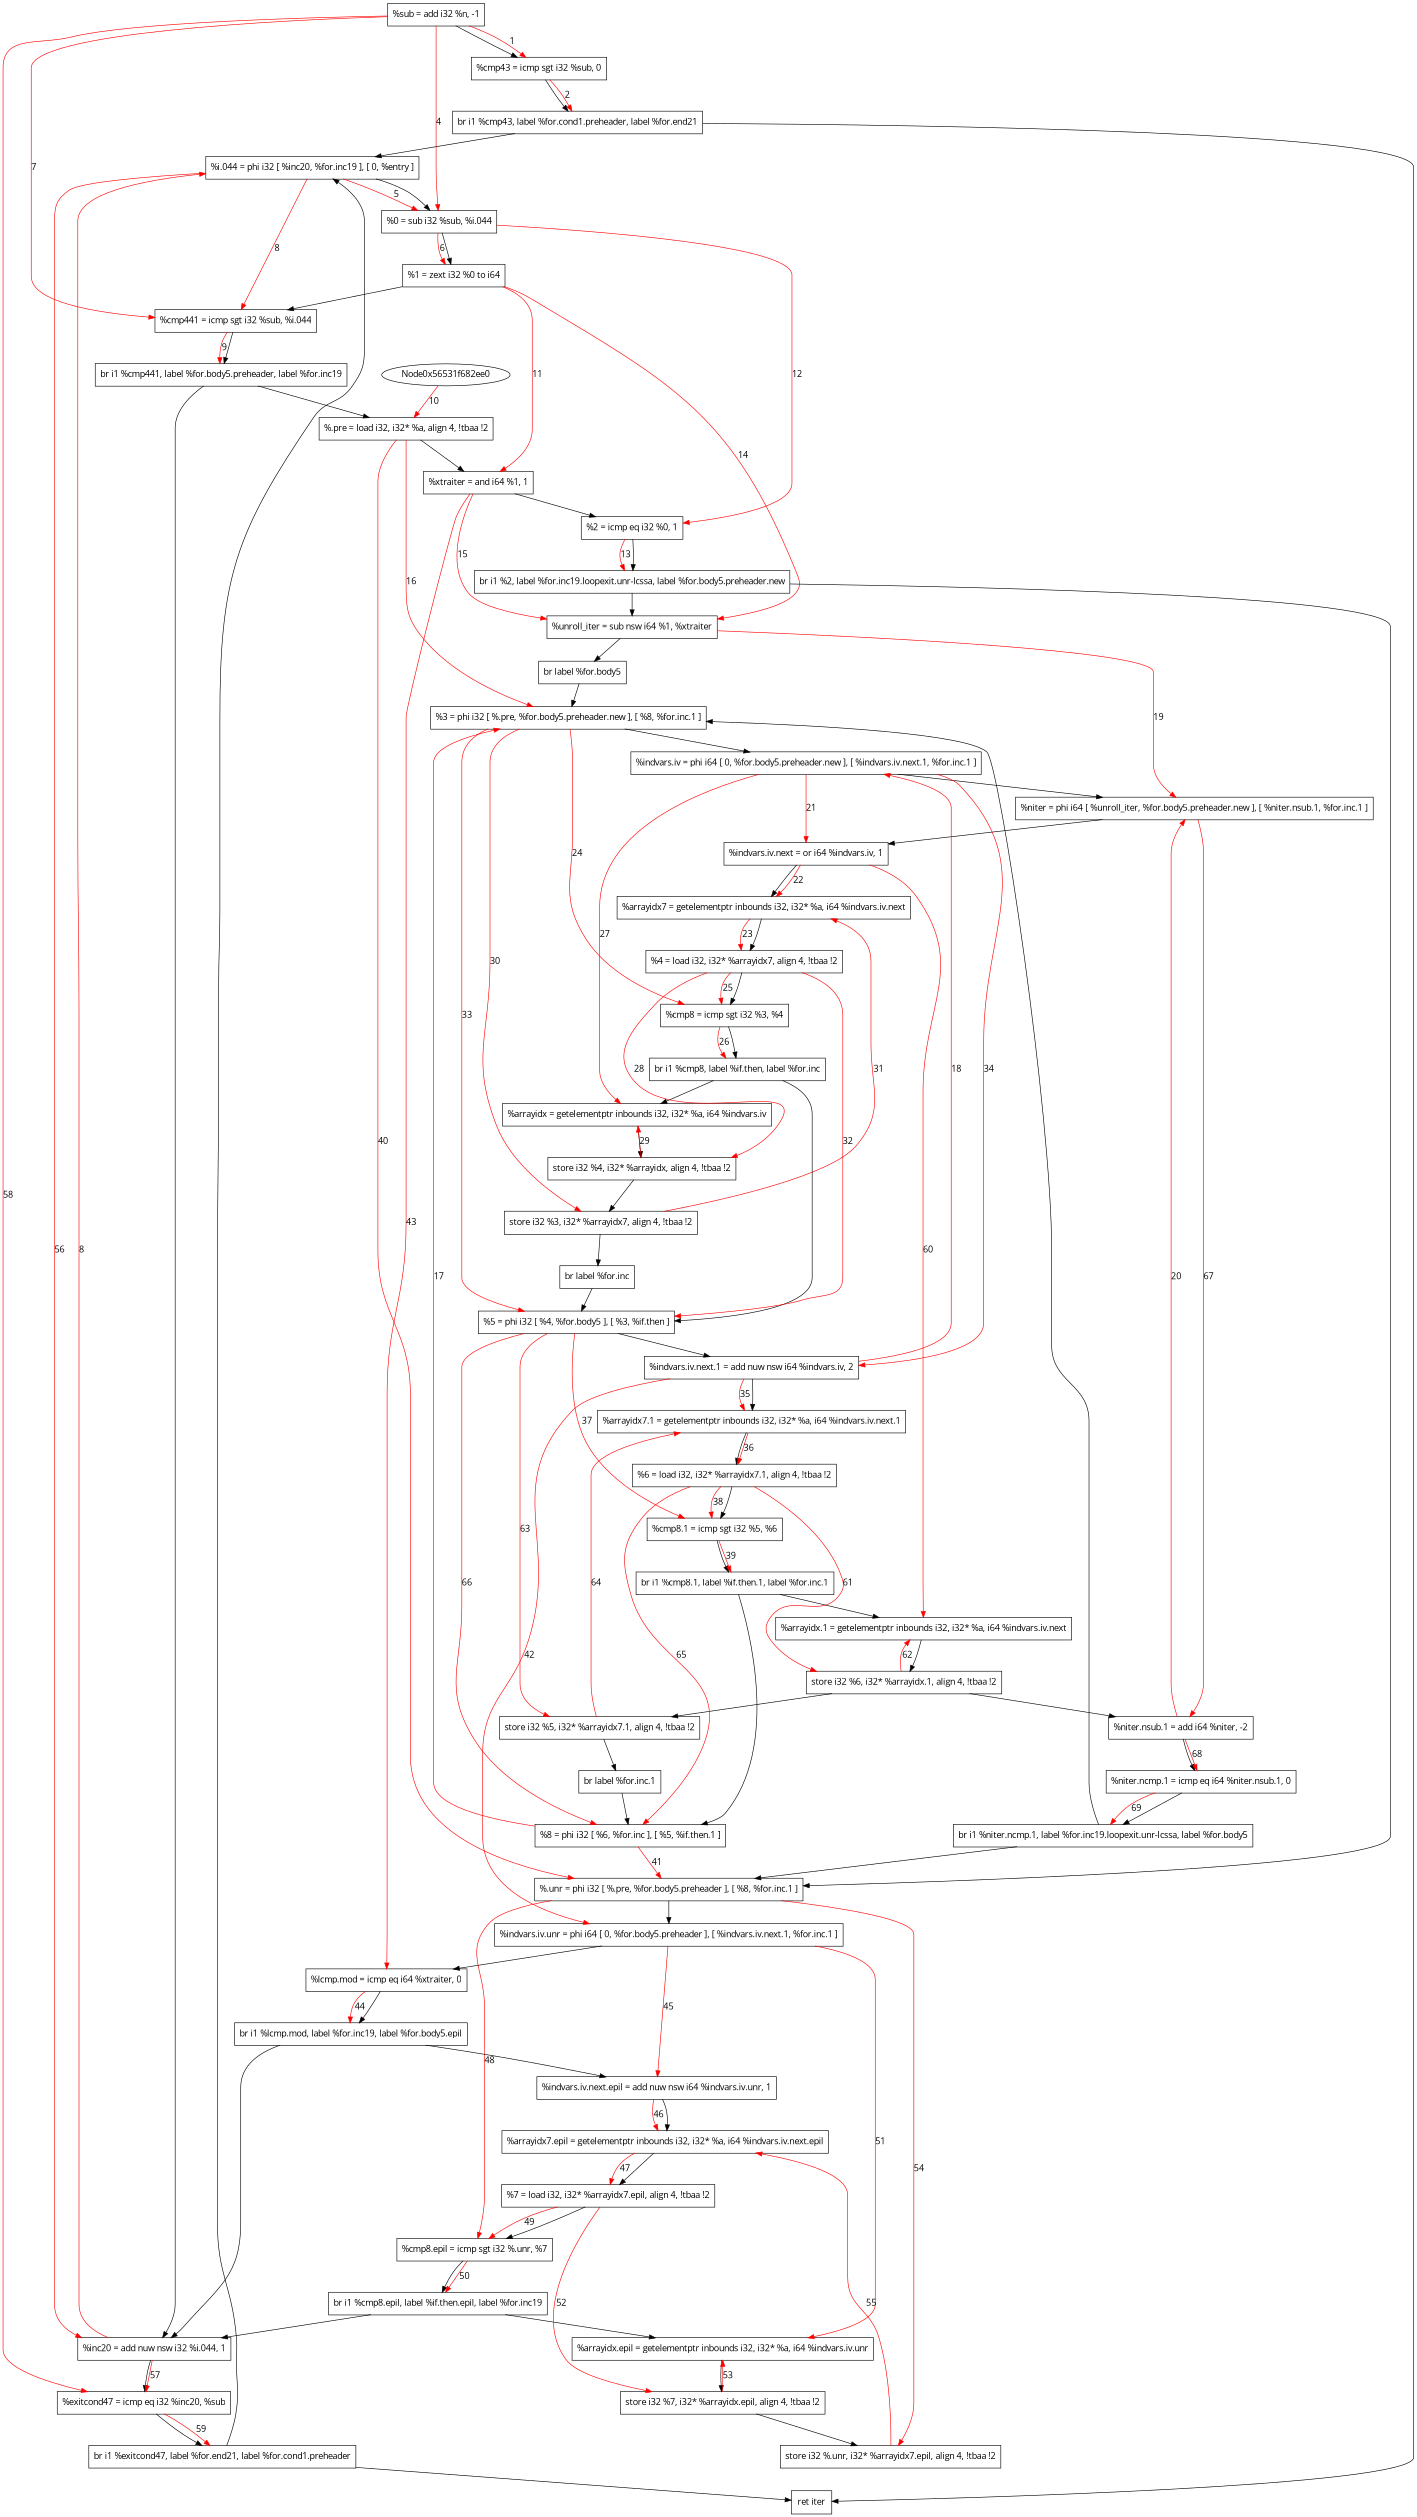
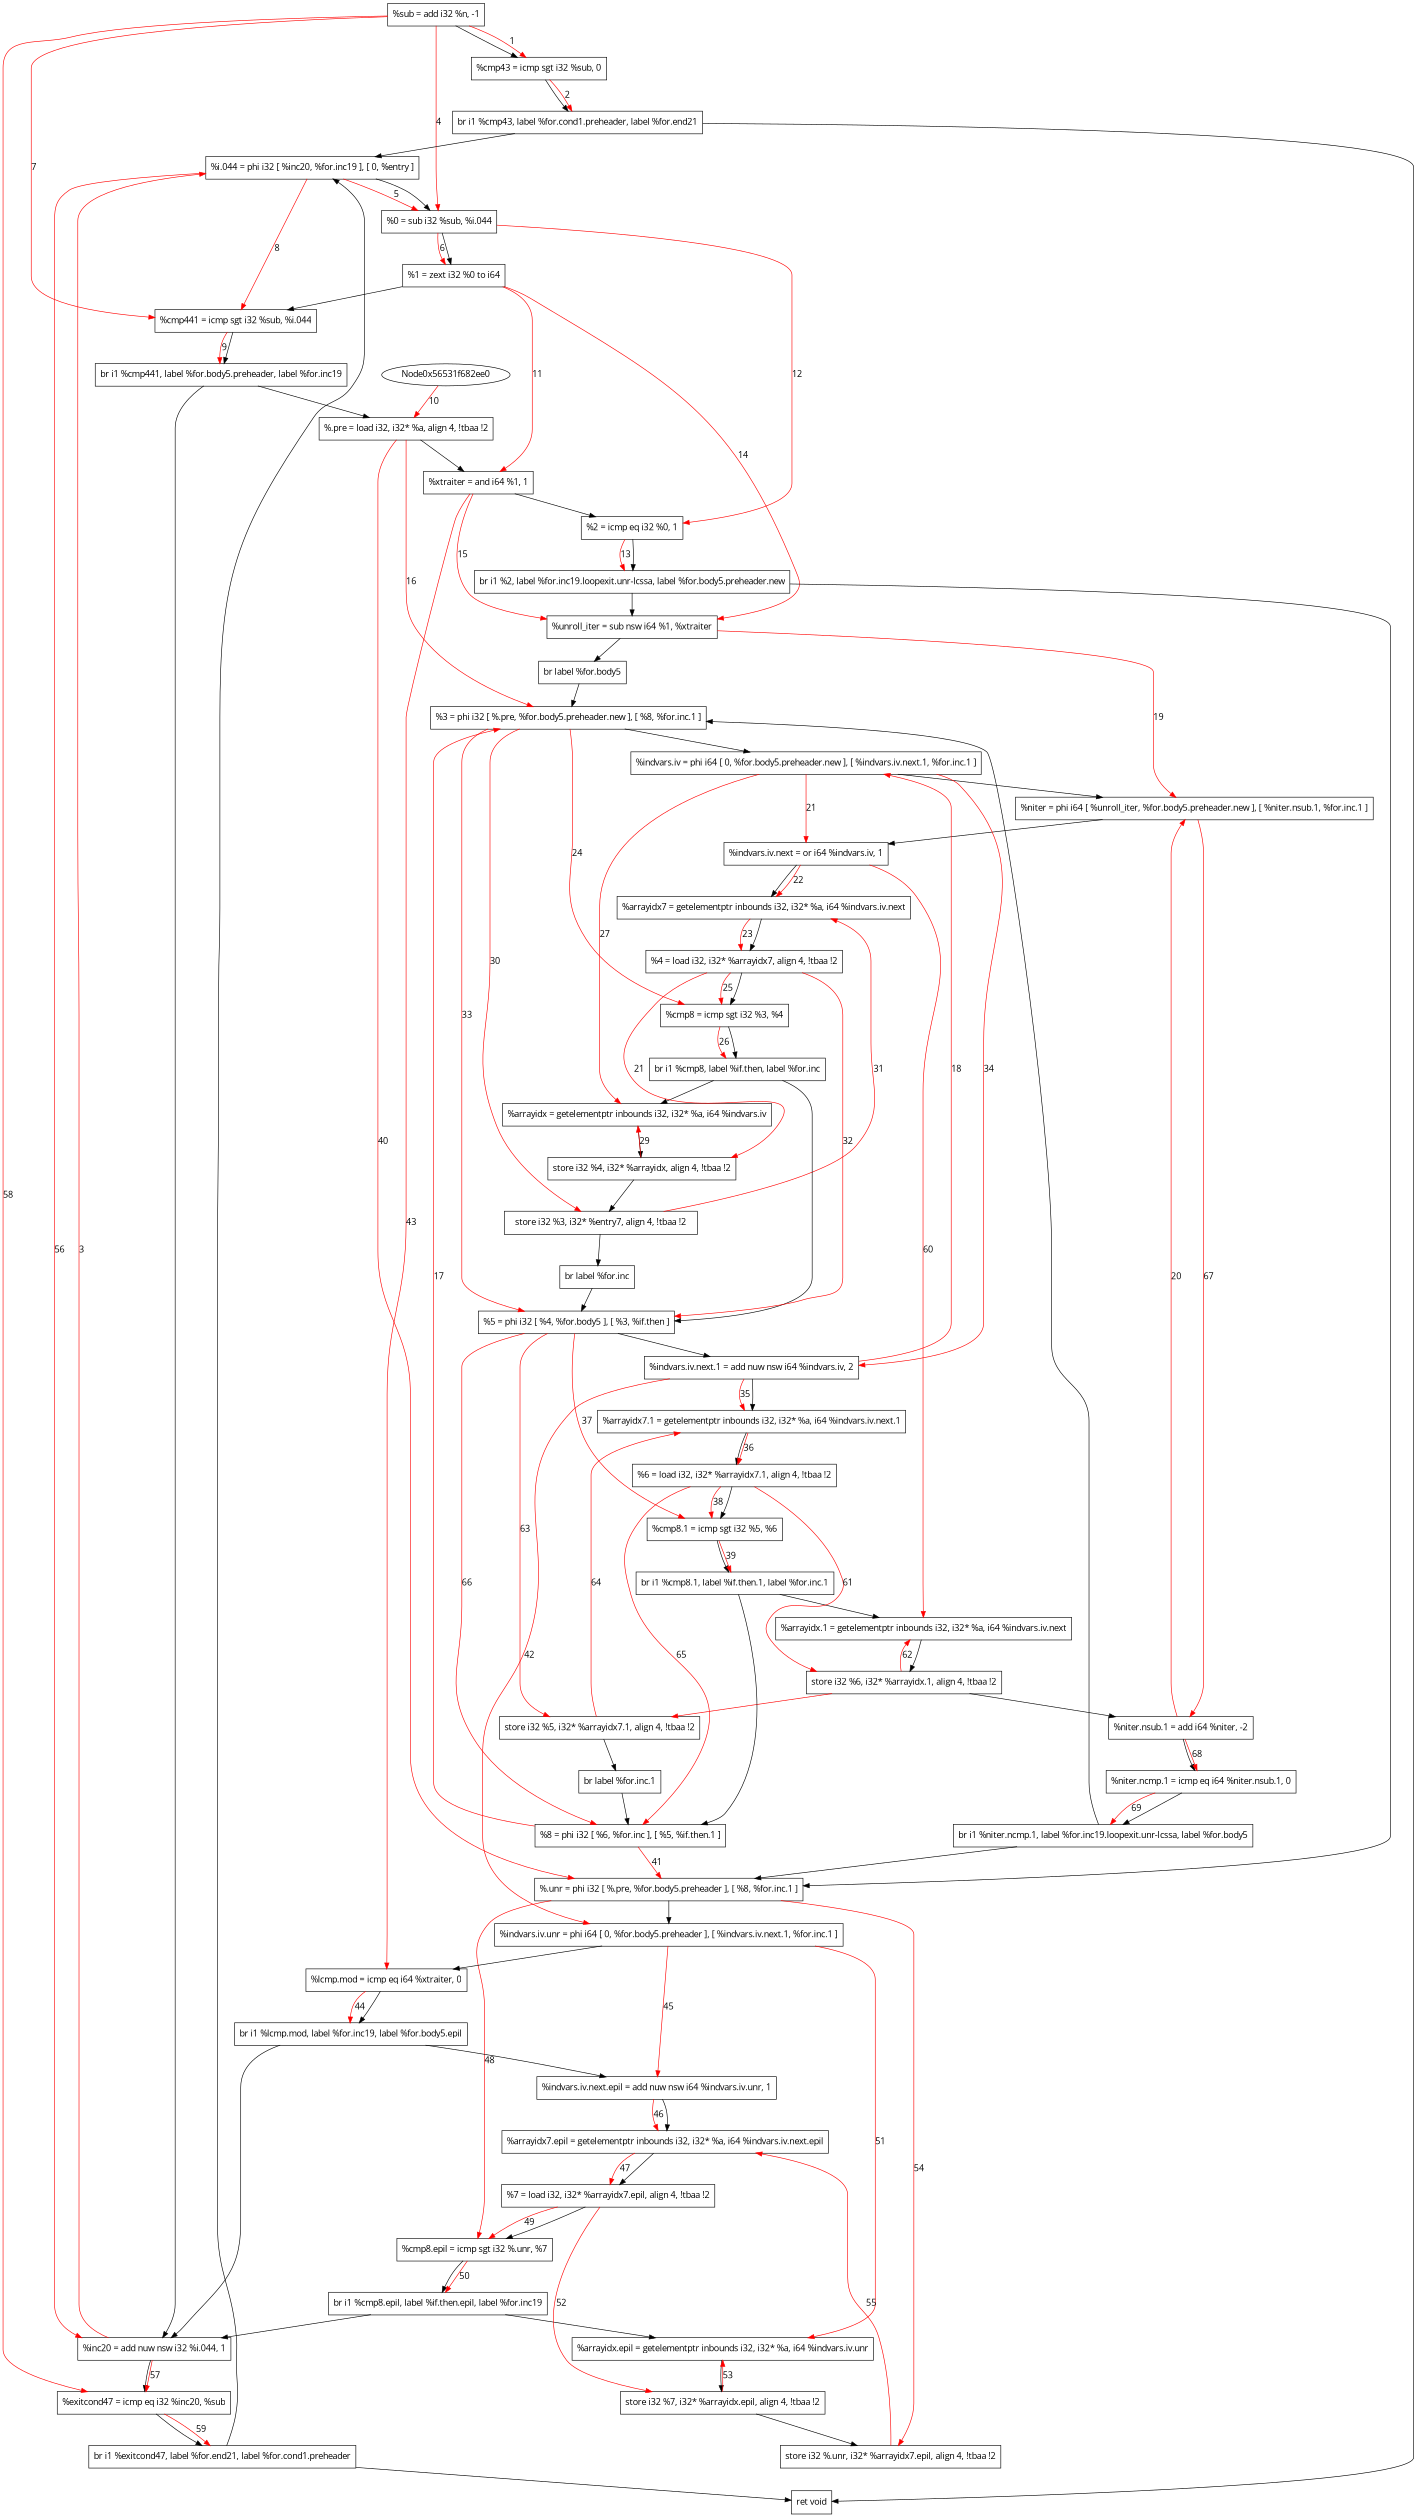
edge "%4 = load i32, i32* %arrayidx7, align 4, !tbaa !2" -> "store i32 %4, i32* %arrayidx, align 4, !tbaa !2": label "28" -> "21"
node "store i32 %3, i32* %arrayidx7, align 4, !tbaa !2": label "store i32 %3, i32* %arrayidx7, align 4, !tbaa !2" -> "store i32 %3, i32* %entry7, align 4, !tbaa !2"
edge "%inc20 = add nuw nsw i32 %i.044, 1" -> "%i.044 = phi i32 [ %inc20, %for.inc19 ], [ 0, %entry ]": label "8" -> "3"
edge "store i32 %6, i32* %arrayidx.1, align 4, !tbaa !2" -> "store i32 %5, i32* %arrayidx7.1, align 4, !tbaa !2": color black -> red
node "ret iter": label "ret iter" -> "ret void"
